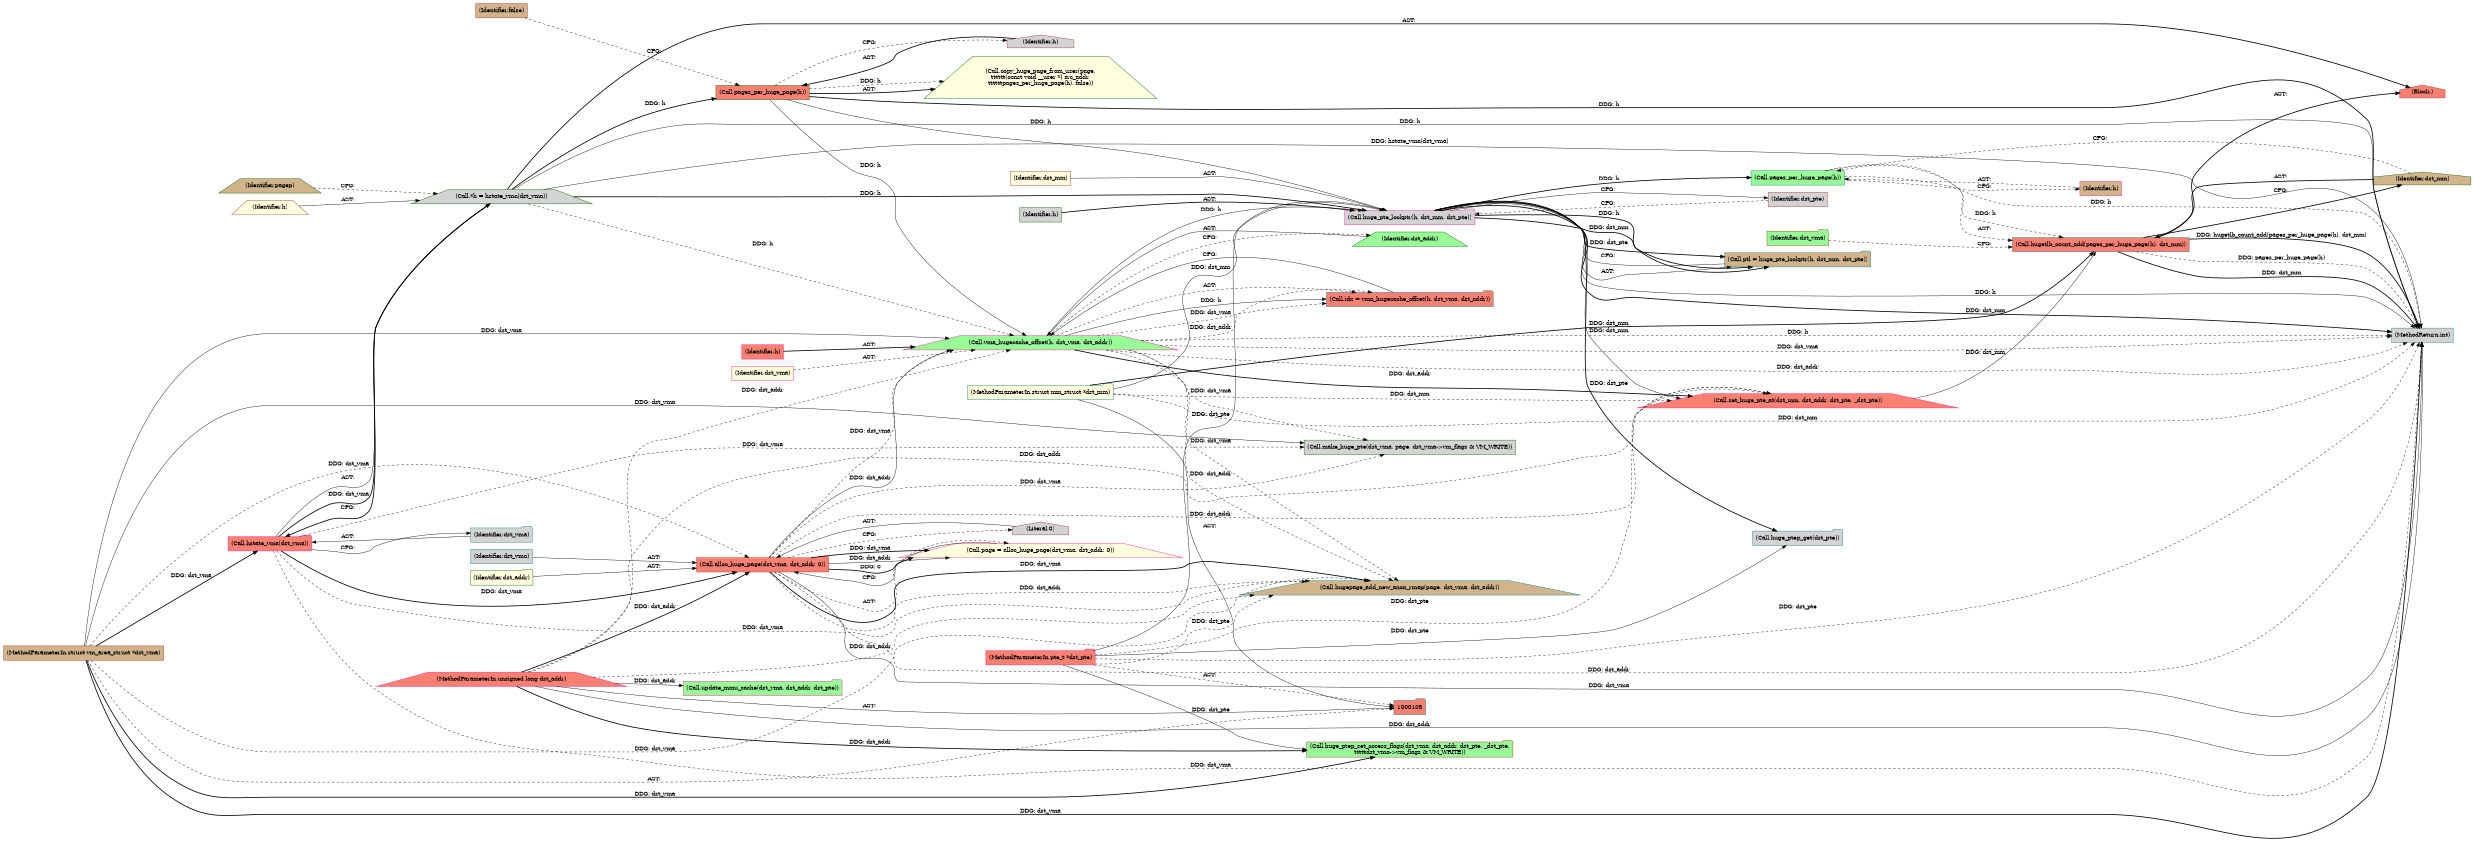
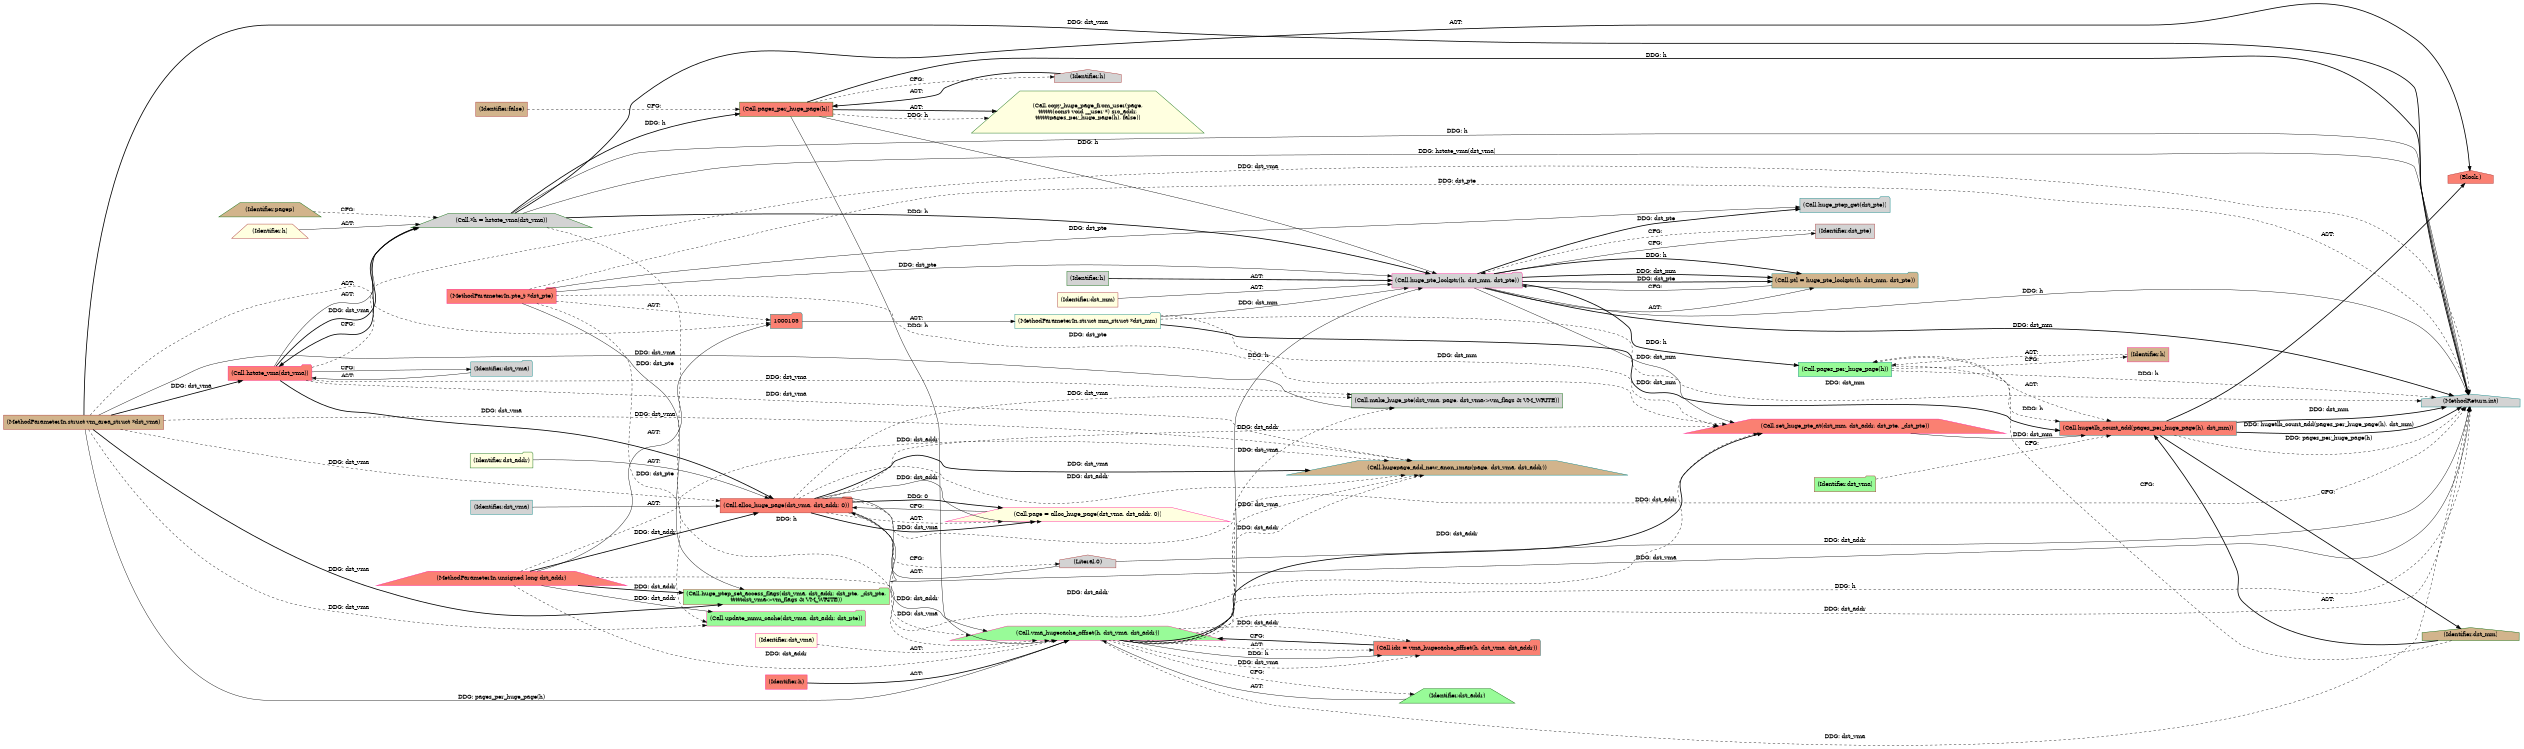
edge "(Call,idx = vma_hugecache_offset(h, dst_vma, dst_addr))" -> "(Call,vma_hugecache_offset(h, dst_vma, dst_addr))": style solid -> bold
edge "(MethodParameterIn,struct vm_area_struct *dst_vma)" -> "(Call,vma_hugecache_offset(h, dst_vma, dst_addr))": label "DDG: dst_vma" -> "DDG: pages_per_huge_page(h)"
node "(MethodReturn,int)": shape box -> house
edge "(MethodParameterIn,struct mm_struct *dst_mm)" -> "1000105": reversed
edge "(MethodParameterIn,struct vm_area_struct *dst_vma)" -> "(Call,update_mmu_cache(dst_vma, dst_addr, dst_pte))": added, label "DDG: dst_vma"
edge "(MethodParameterIn,pte_t *dst_pte)" -> "(Call,hugepage_add_new_anon_rmap(page, dst_vma, dst_addr))": now "(MethodParameterIn,pte_t *dst_pte)" -> "(Call,update_mmu_cache(dst_vma, dst_addr, dst_pte))"
edge "(MethodParameterIn,unsigned long dst_addr)" -> "(MethodReturn,int)": now "(Literal,0)" -> "(MethodReturn,int)"
